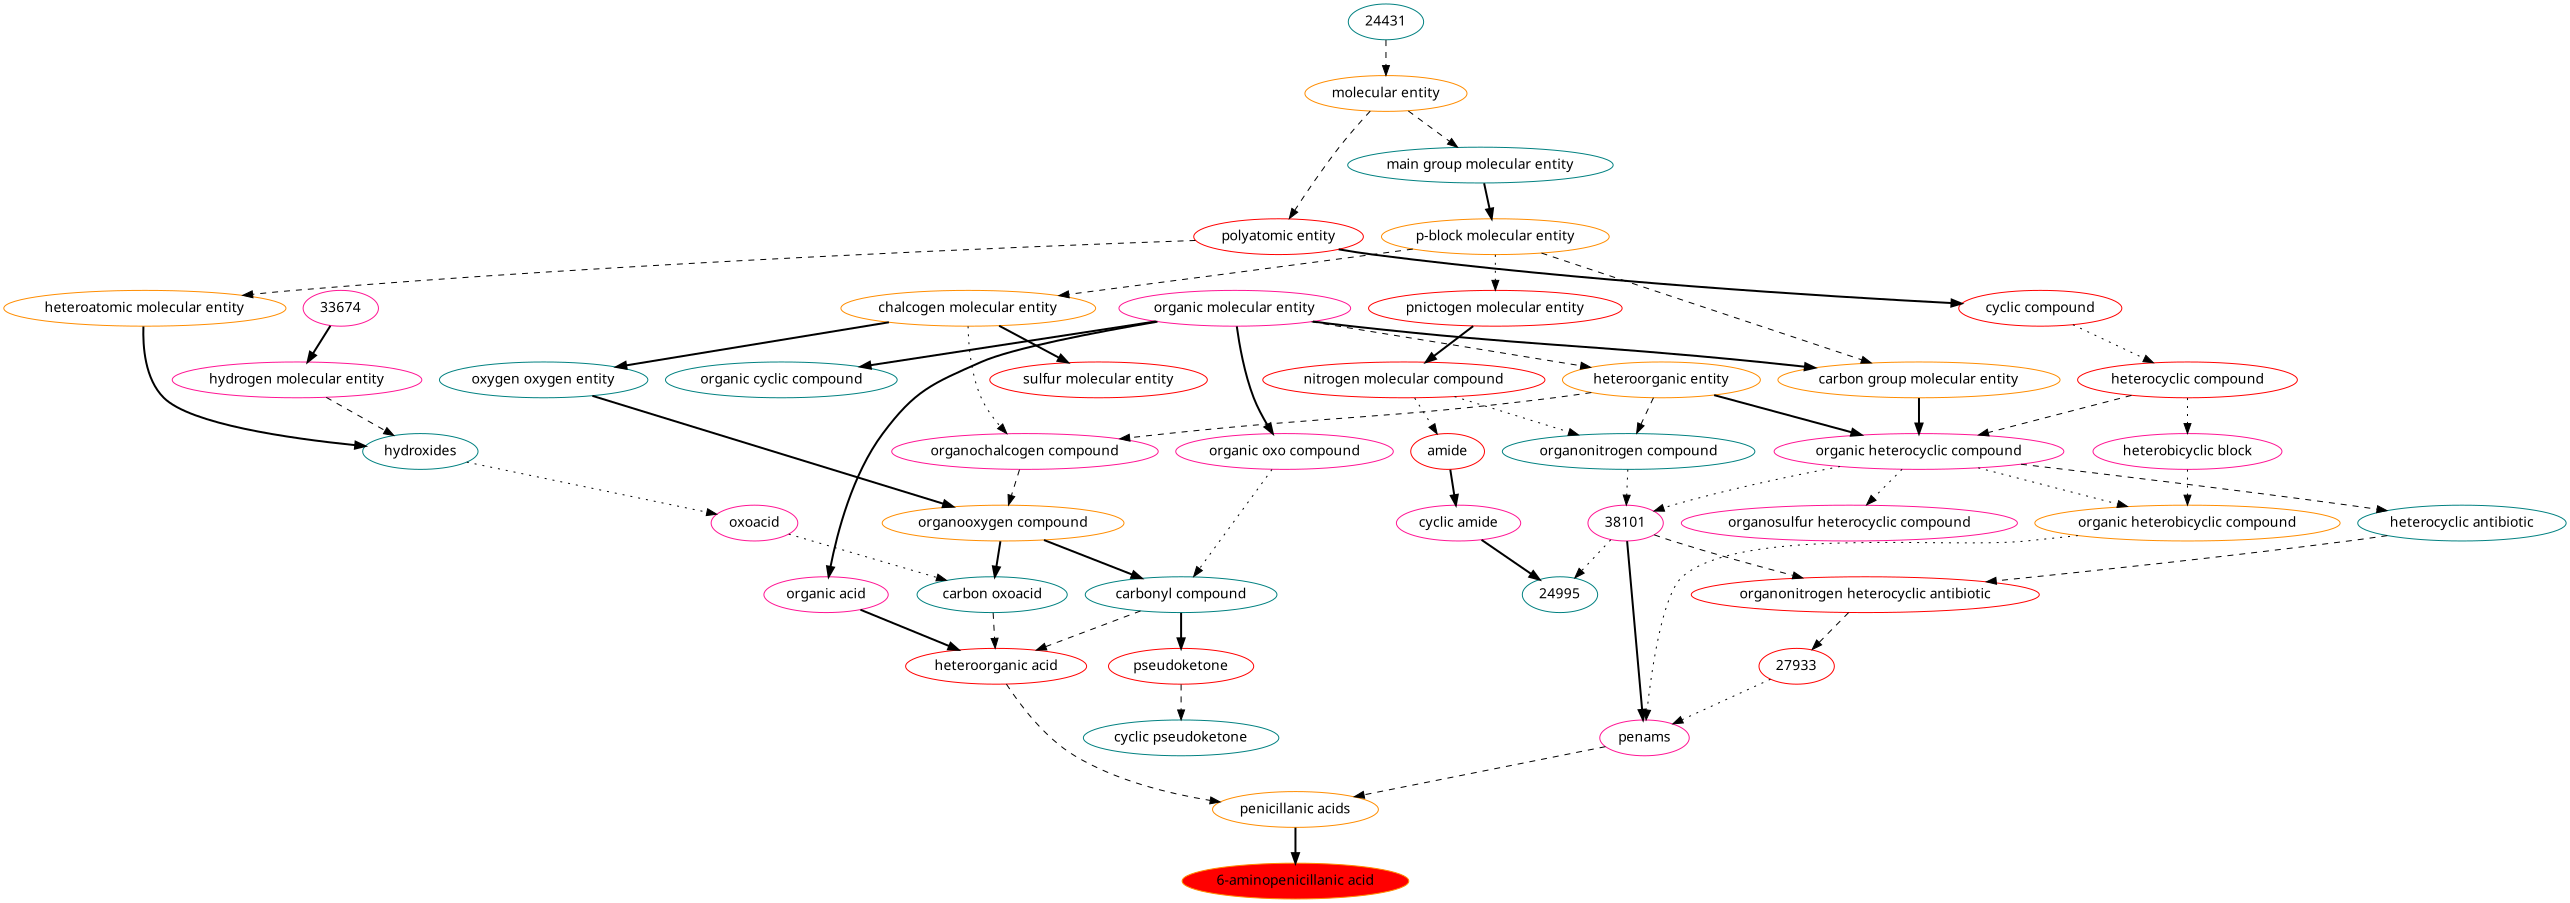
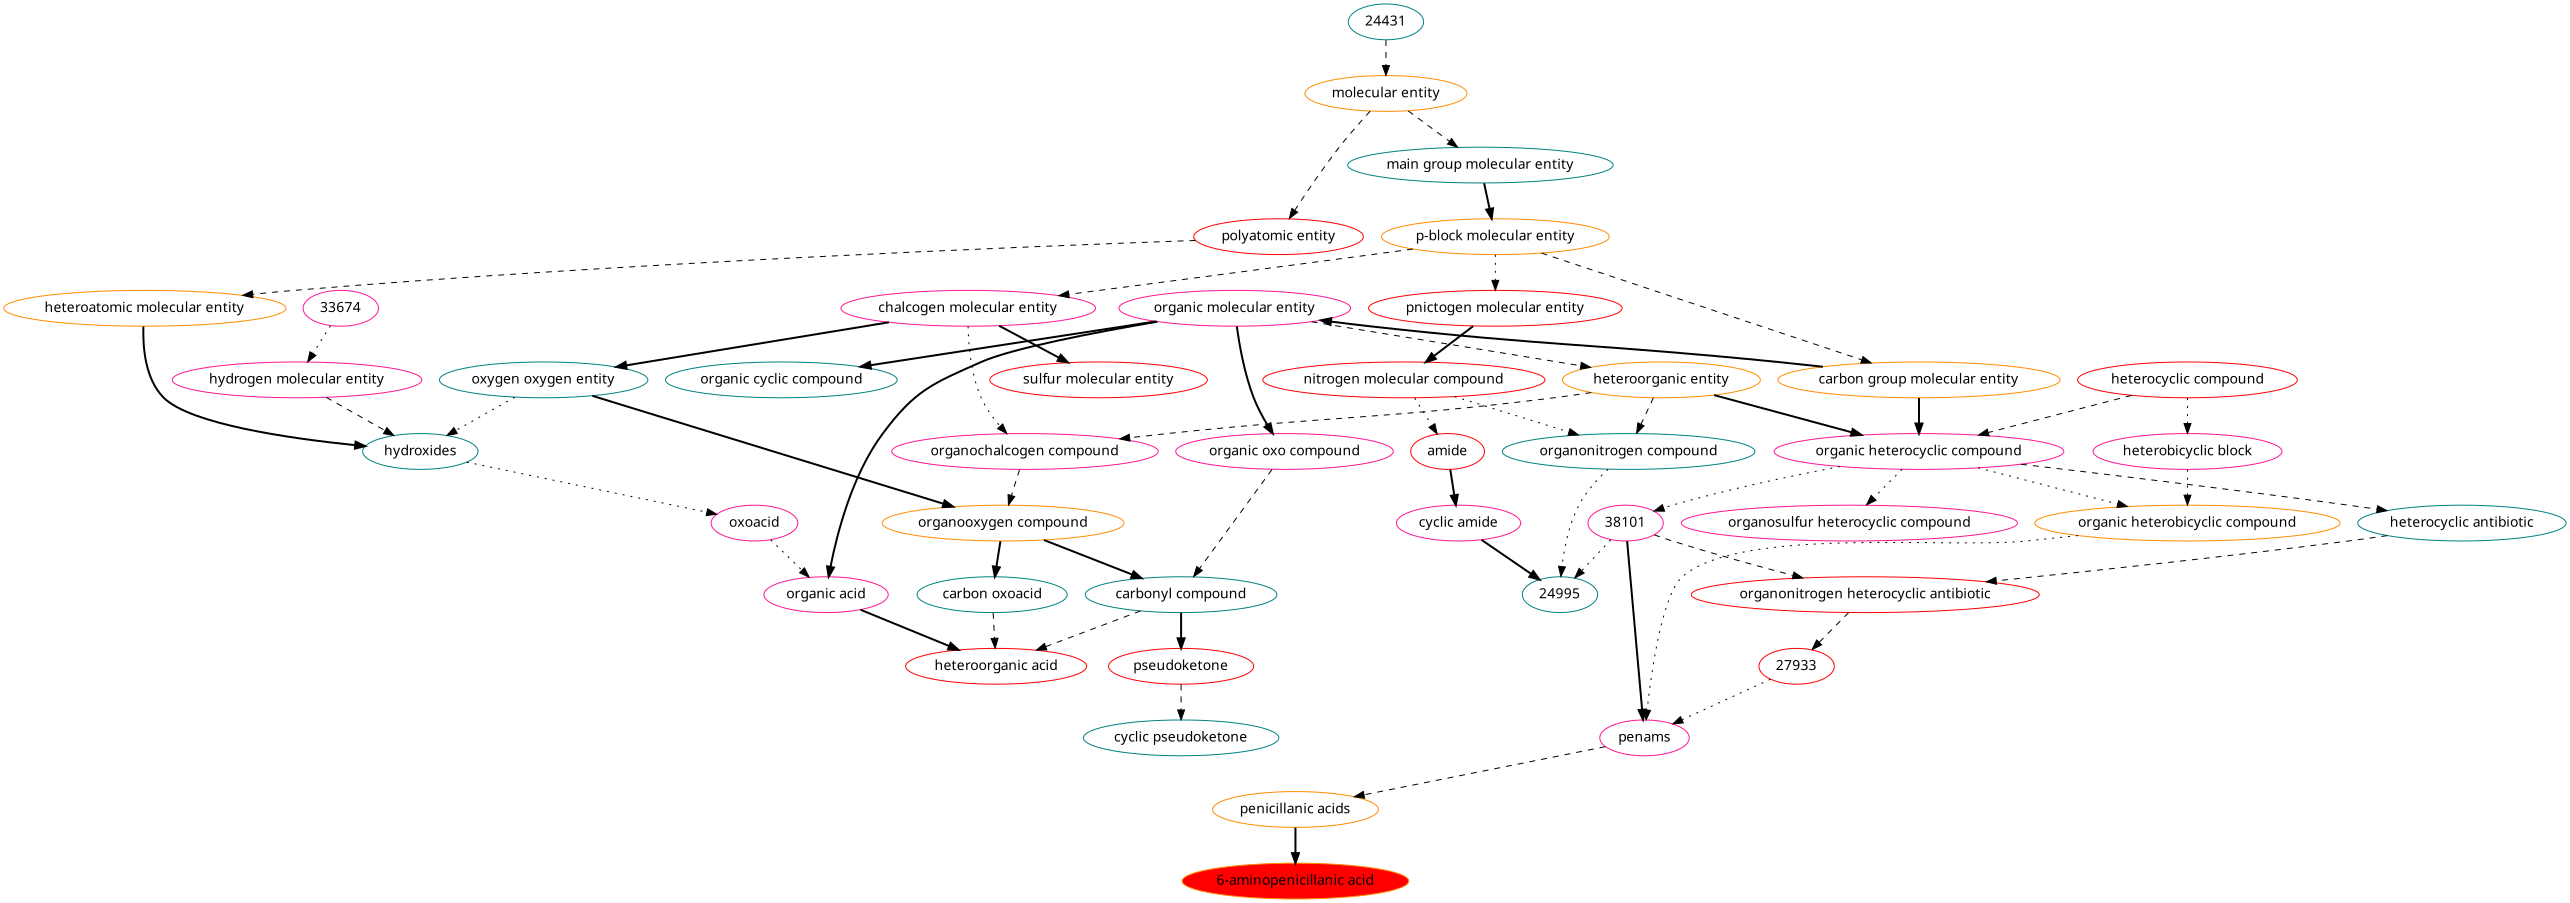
node "chalcogen molecular entity": color darkorange -> deeppink
node "cyclic compound": removed
edge "33674" -> "hydrogen molecular entity": style bold -> dotted
edge "organic molecular entity" -> "carbon group molecular entity": reversed
edge "oxygen oxygen entity" -> "hydroxides": added
edge "organonitrogen compound" -> "38101": now "organonitrogen compound" -> "24995"
edge "organic oxo compound" -> "carbonyl compound": style dotted -> dashed
edge "oxoacid" -> "carbon oxoacid": now "oxoacid" -> "organic acid"
edge "heteroorganic acid" -> "penicillanic acids": removed
